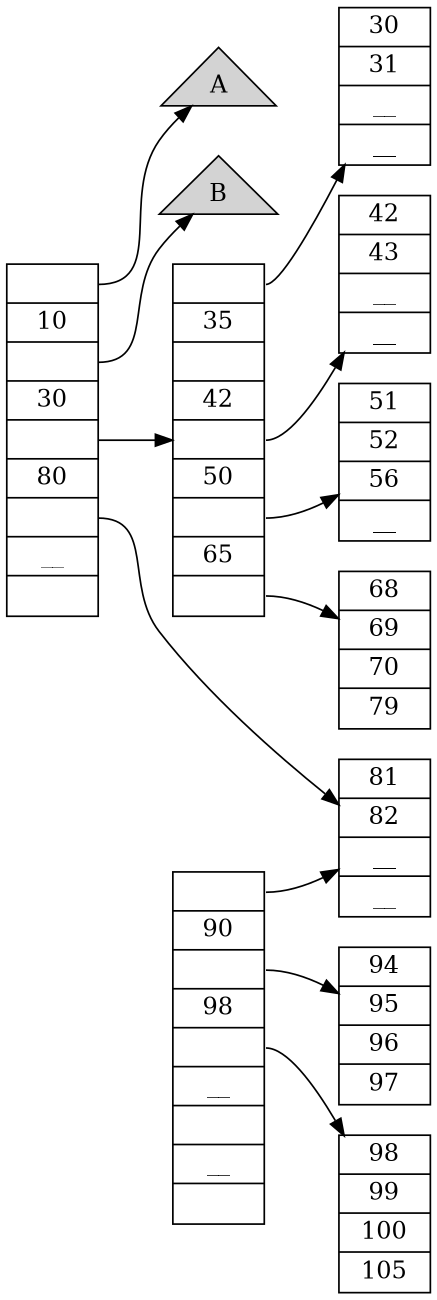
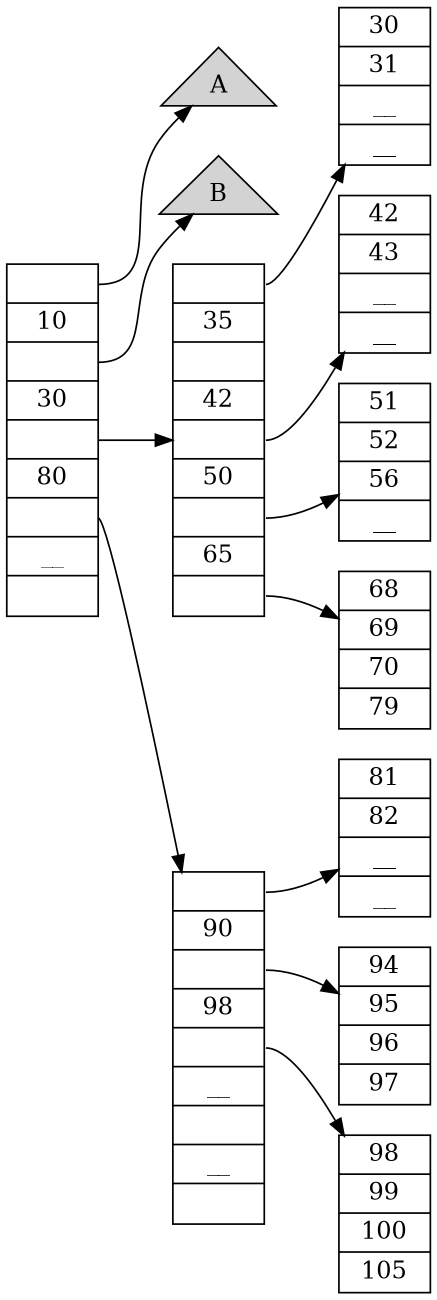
edge "10" -> "81": now "10" -> "90"
